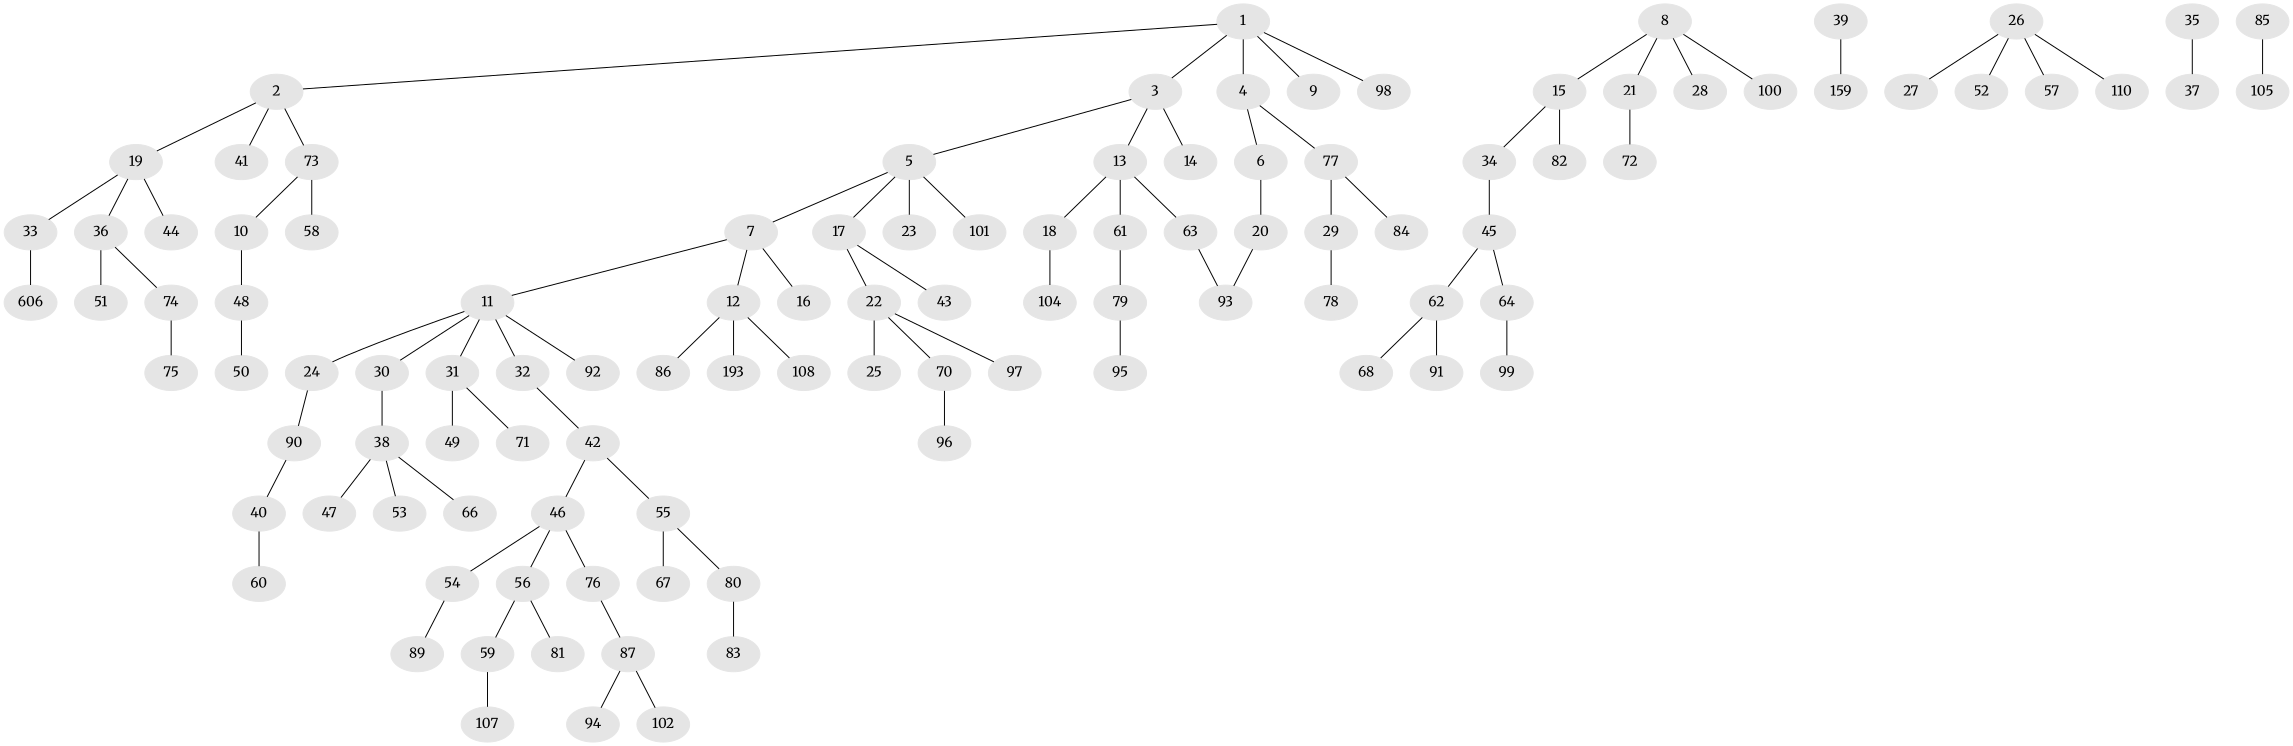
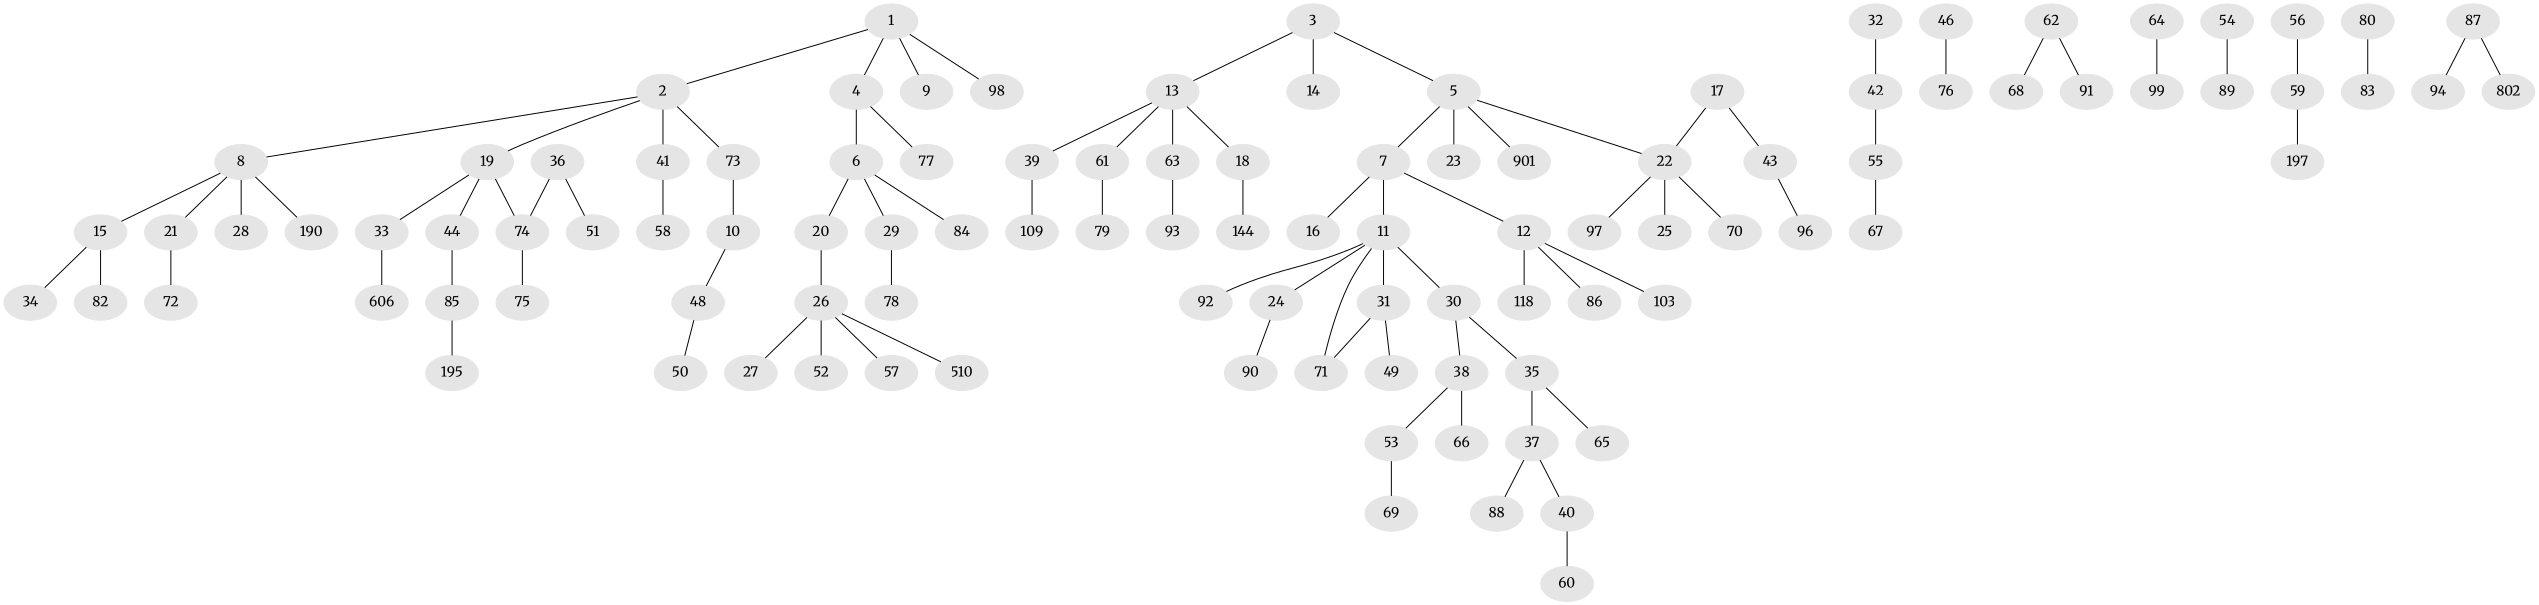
edge "1" -- "3": removed
node "100": label "100" -> "190"
node "159": label "159" -> "109"
node "110": label "110" -> "510"
node "105": label "105" -> "195"
edge "2" -- "8": added
edge "13" -- "39": added
edge "19" -- "36": now "19" -- "74"
edge "73" -- "58": now "41" -- "58"
edge "5" -- "17": now "5" -- "22"
edge "77" -- "29": now "6" -- "29"
edge "77" -- "84": now "6" -- "84"
node "101": label "101" -> "901"
node "45": removed
edge "44" -- "85": added
edge "20" -- "93": now "20" -- "26"
node "104": label "104" -> "144"
edge "11" -- "32": now "11" -- "71"
edge "30" -- "35": added
node "193": label "193" -> "103"
node "108": label "108" -> "118"
node "95": removed
edge "70" -- "96": now "43" -- "96"
node "65": added
edge "90" -- "40": now "37" -- "40"
edge "42" -- "46": removed
node "47": removed
node "69": added
node "88": added
edge "46" -- "54": removed
edge "46" -- "56": removed
edge "55" -- "80": removed
edge "76" -- "87": removed
node "81": removed
node "107": label "107" -> "197"
node "102": label "102" -> "802"
